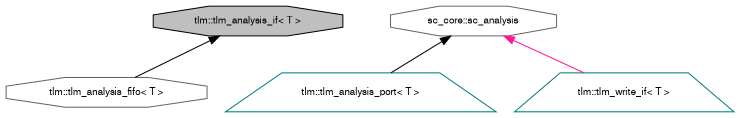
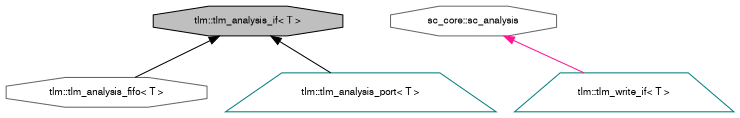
edge "tlm::tlm_analysis_port< T >" -> "sc_core::sc_analysis": now "tlm::tlm_analysis_port< T >" -> "tlm::tlm_analysis_if< T >"
